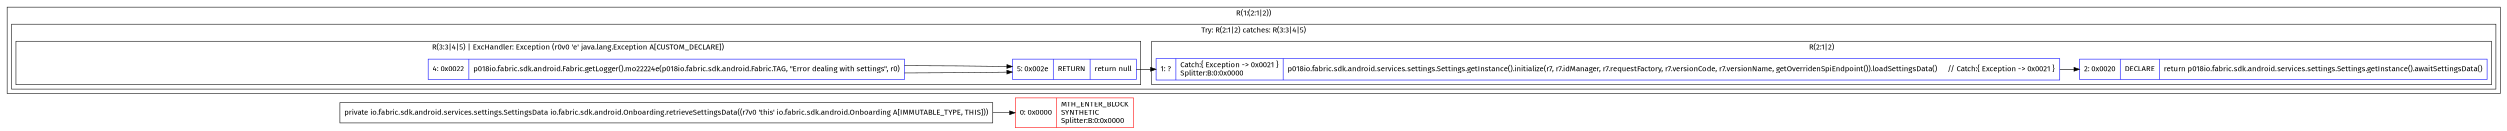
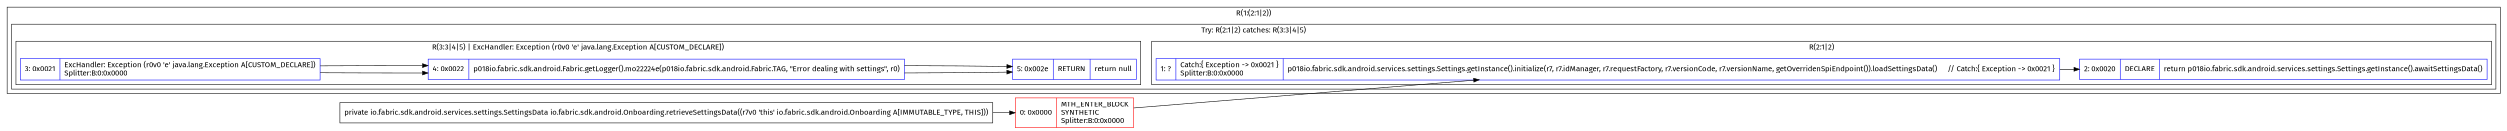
node "3: 0x0021": added
edge "5: 0x002e" -> "1: ?": now "0: 0x0000" -> "1: ?"
